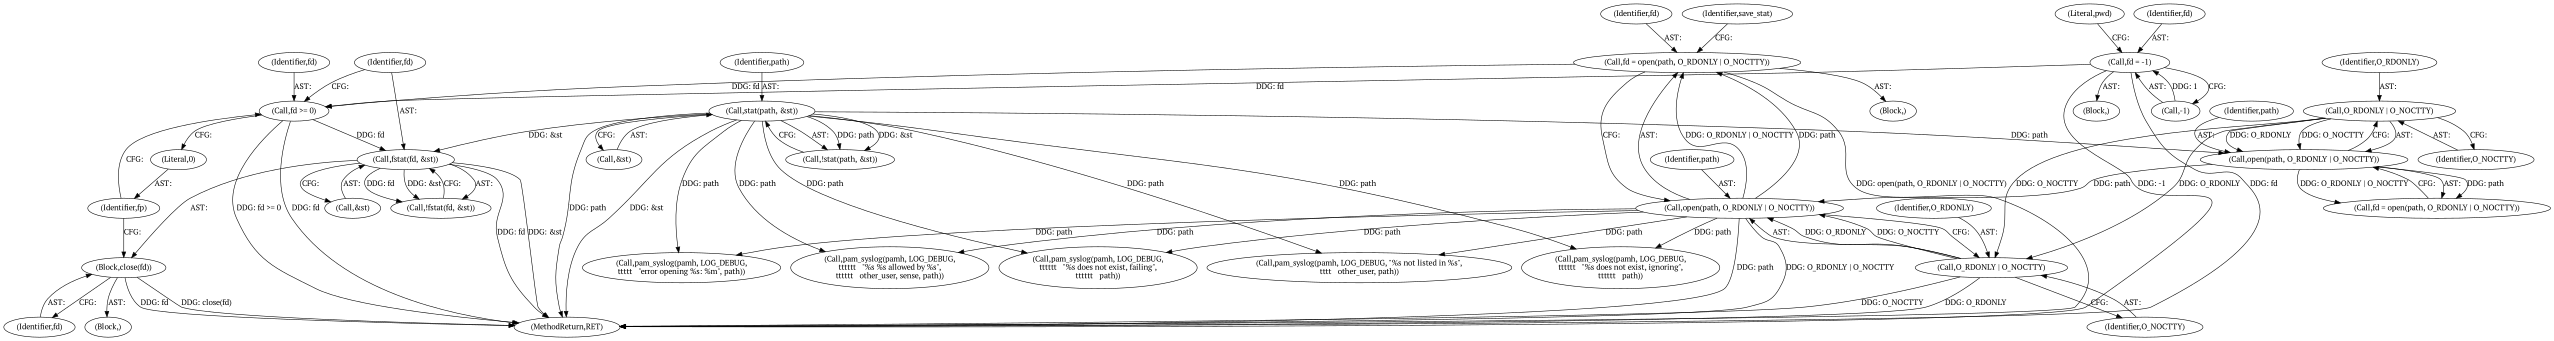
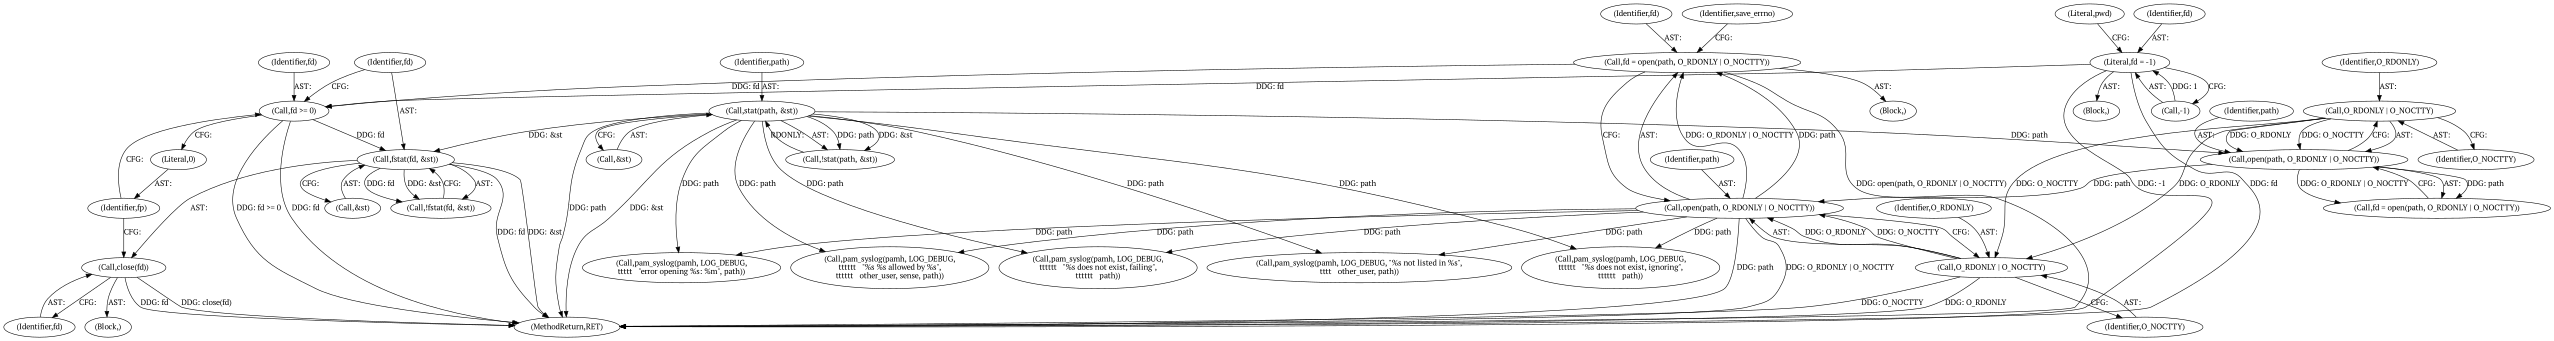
node "(Identifier,save_stat)": label "(Identifier,save_stat)" -> "(Identifier,save_errno)"
node "(Call,fd = -1)": label "(Call,fd = -1)" -> "(Literal,fd = -1)"
edge "(Call,!stat(path, &st))" -> "(Call,stat(path, &st))": label "CFG: " -> "RDONLY: "
node "(Block,close(fd))": label "(Block,close(fd))" -> "(Call,close(fd))"
